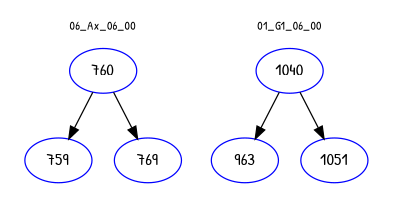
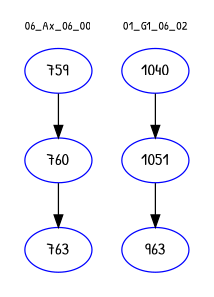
cluster "01_G1_06_00": label "01_G1_06_00" -> "01_G1_06_02"
edge "760" -> "759": reversed
edge "1040" -> "963": now "1051" -> "963"
node "769": label "769" -> "763"
